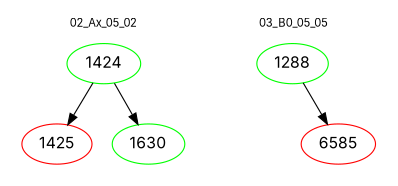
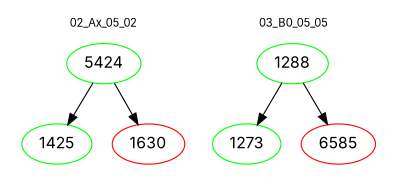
node "1424": label "1424" -> "5424"
node "1425": color red -> green
node "1630": color green -> red
node "1273": added
